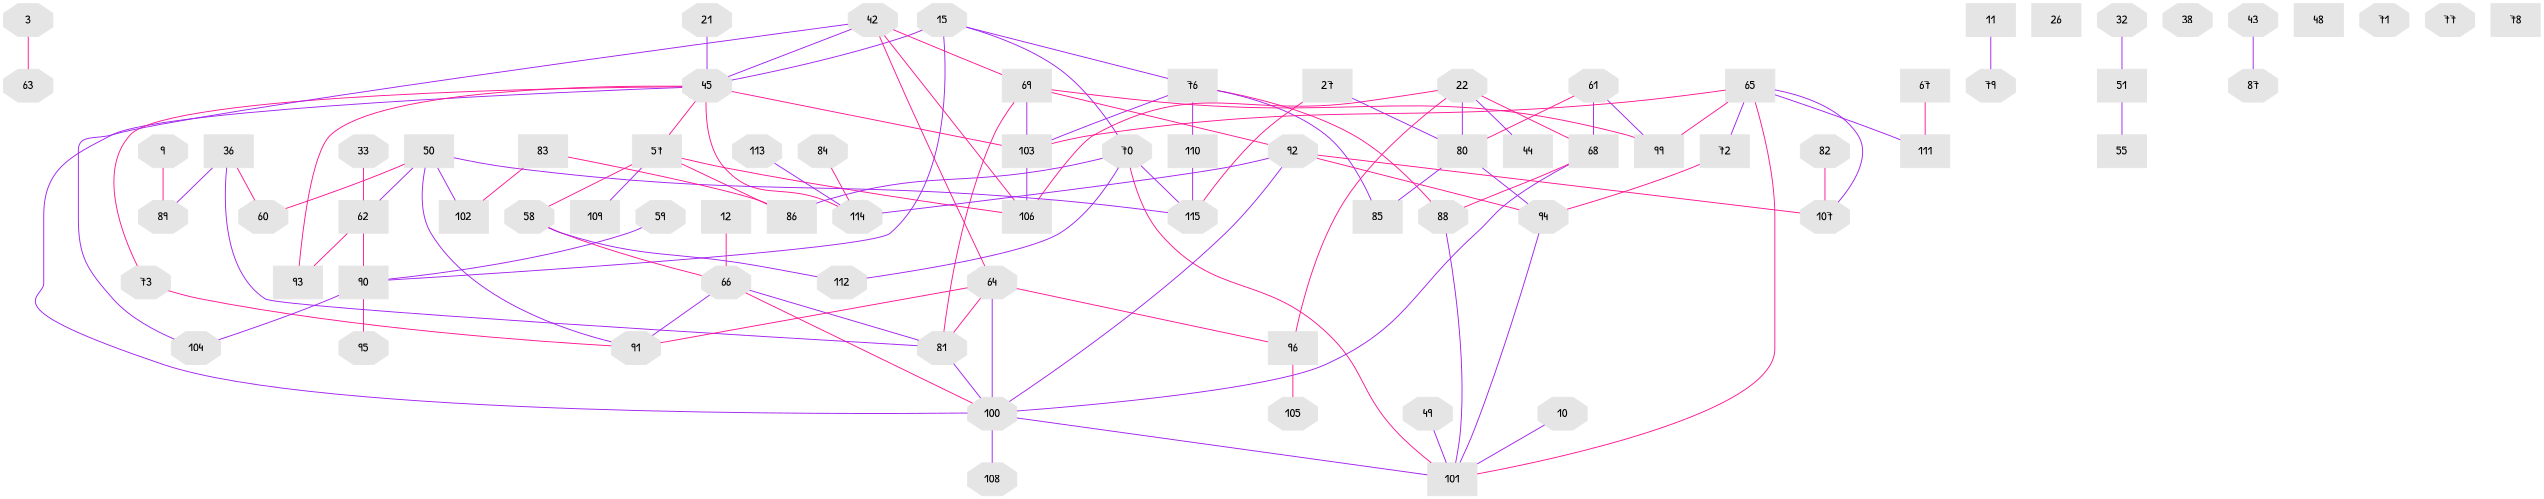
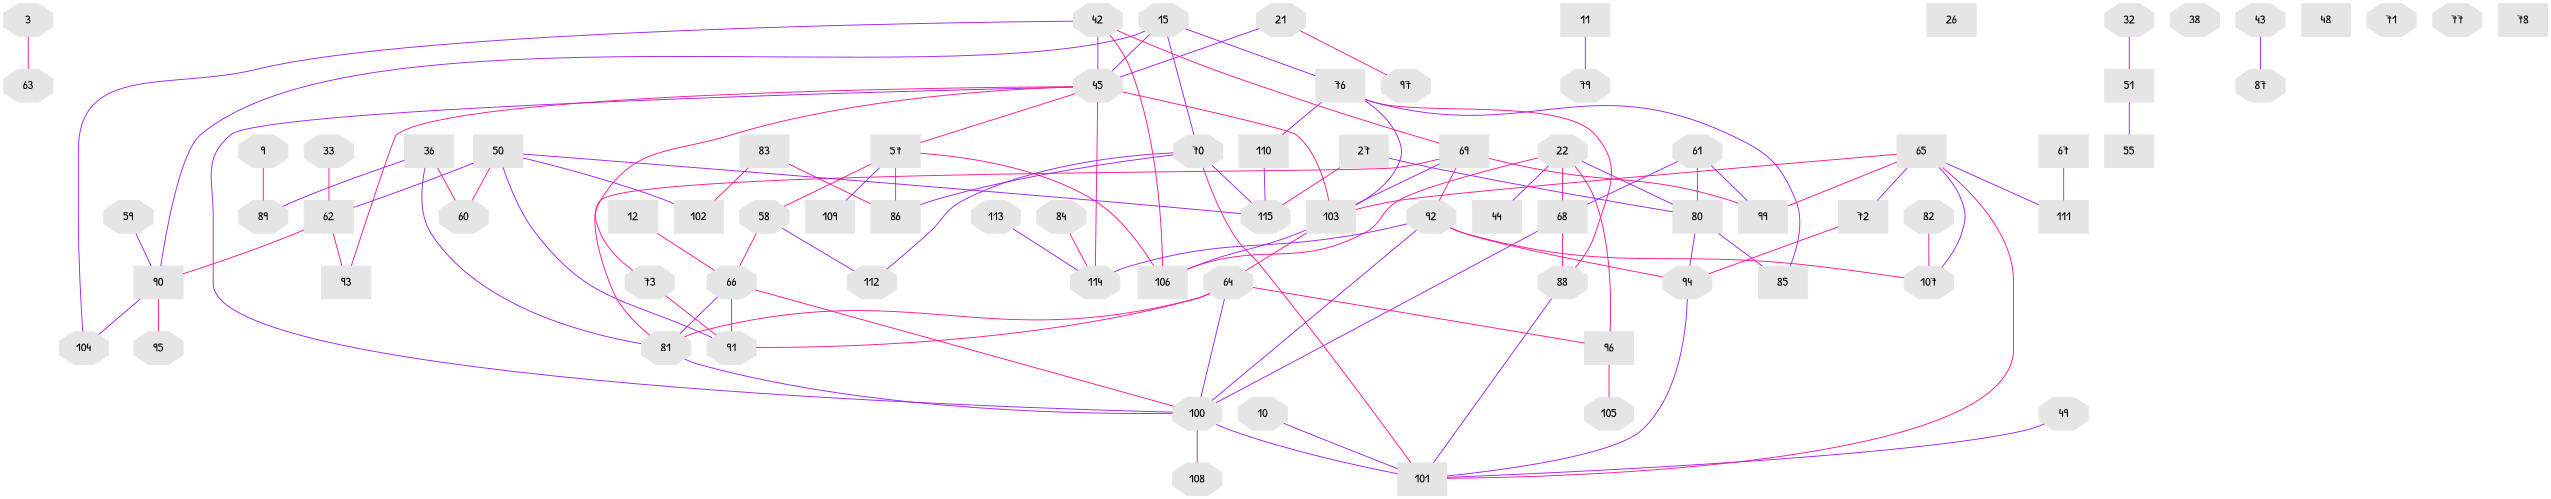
node "97": added
edge "42" -- "64": now "103" -- "64"
